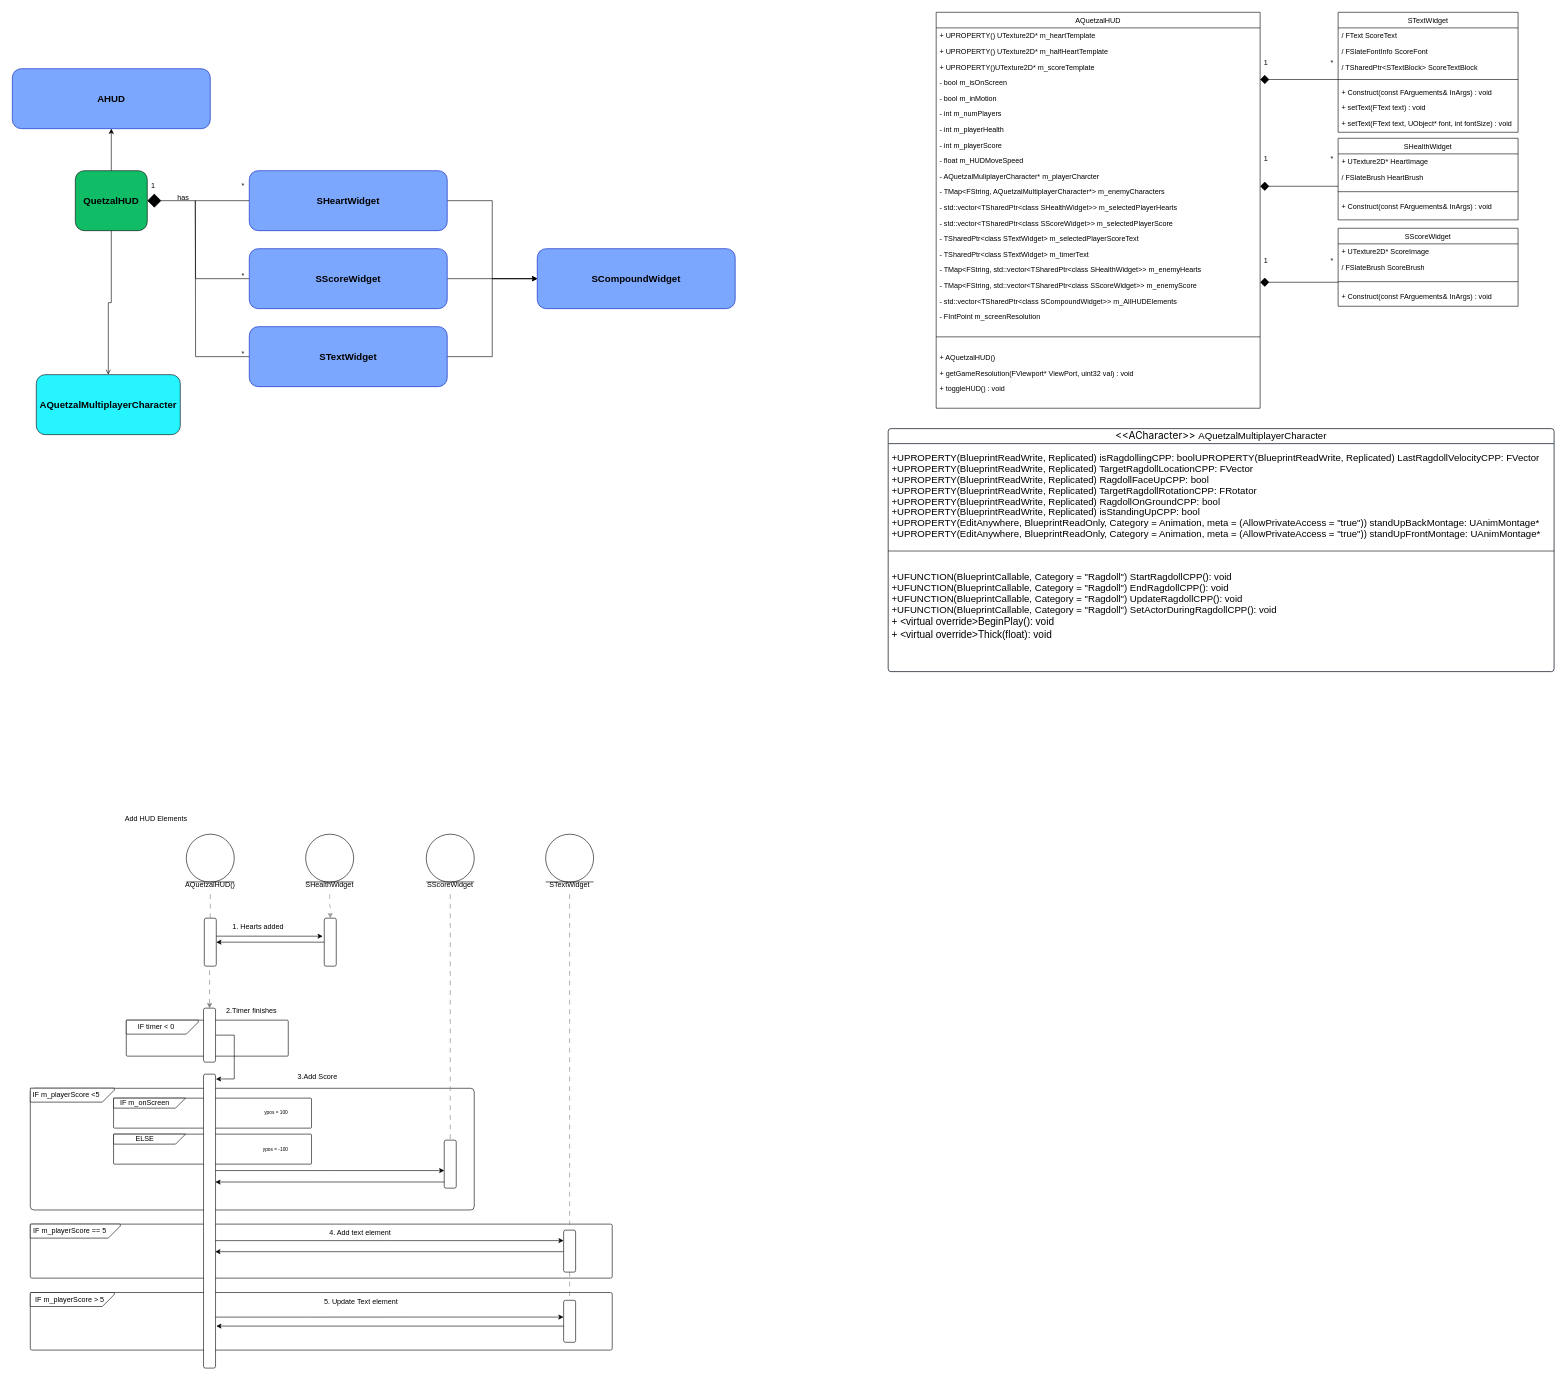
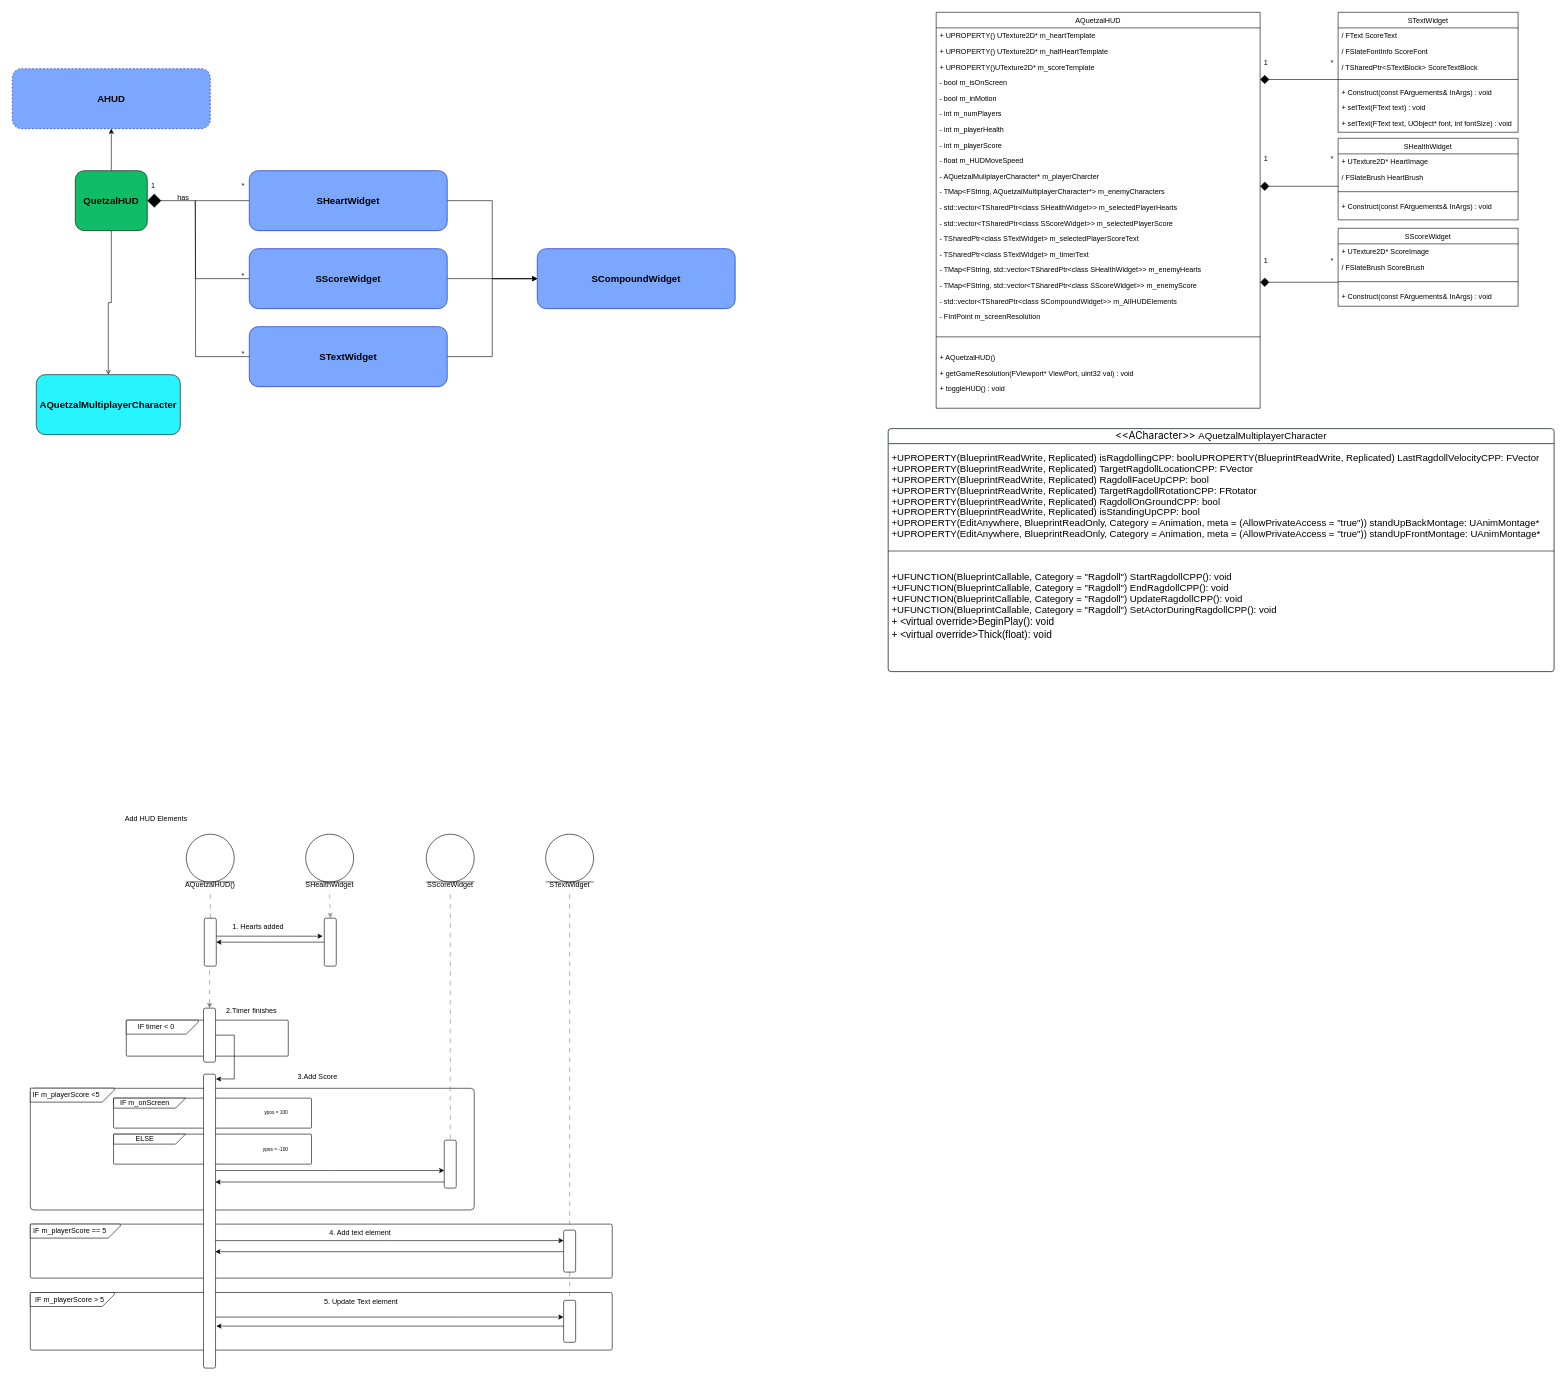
node "AHUD": style solid -> dashed
